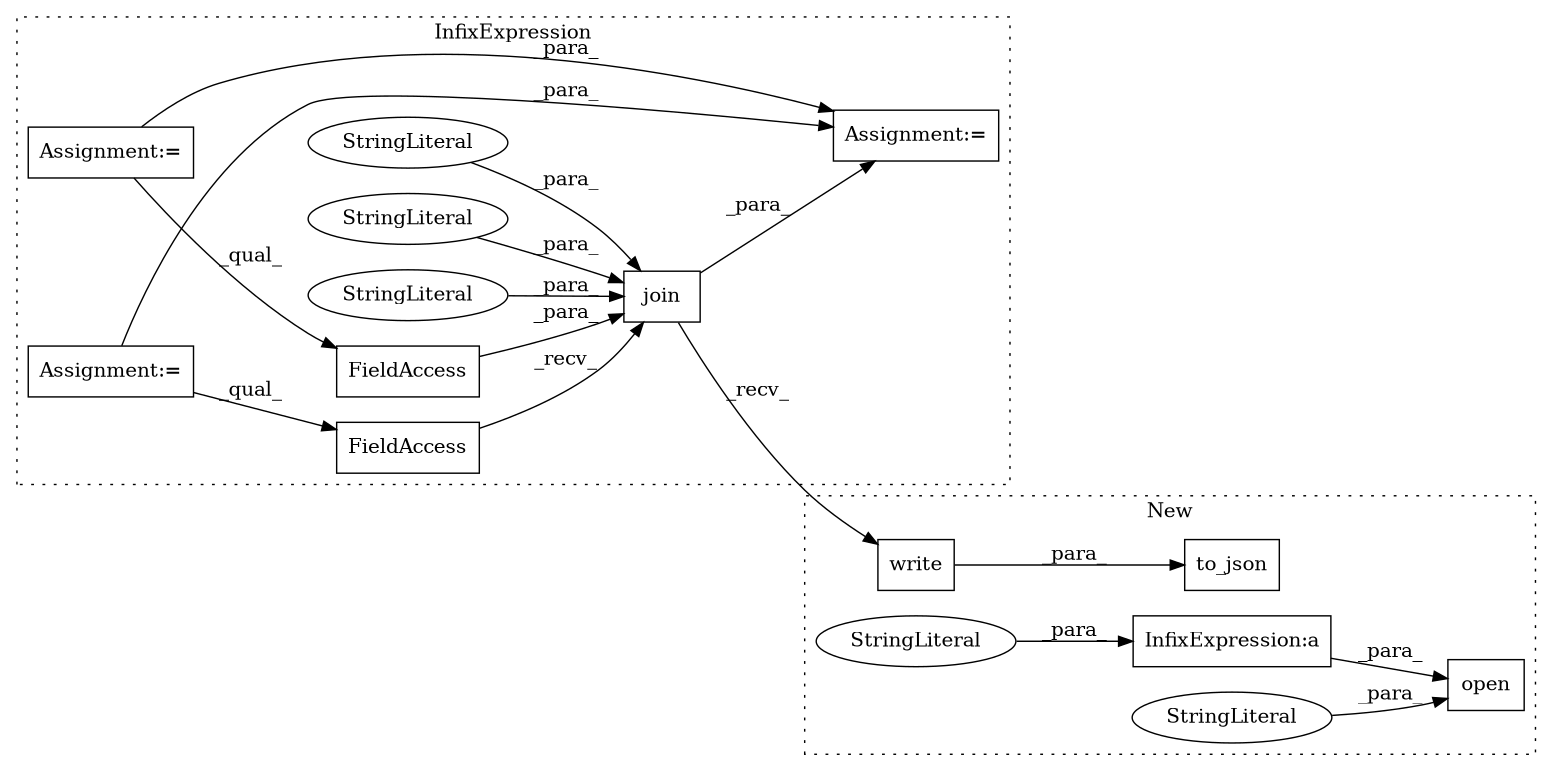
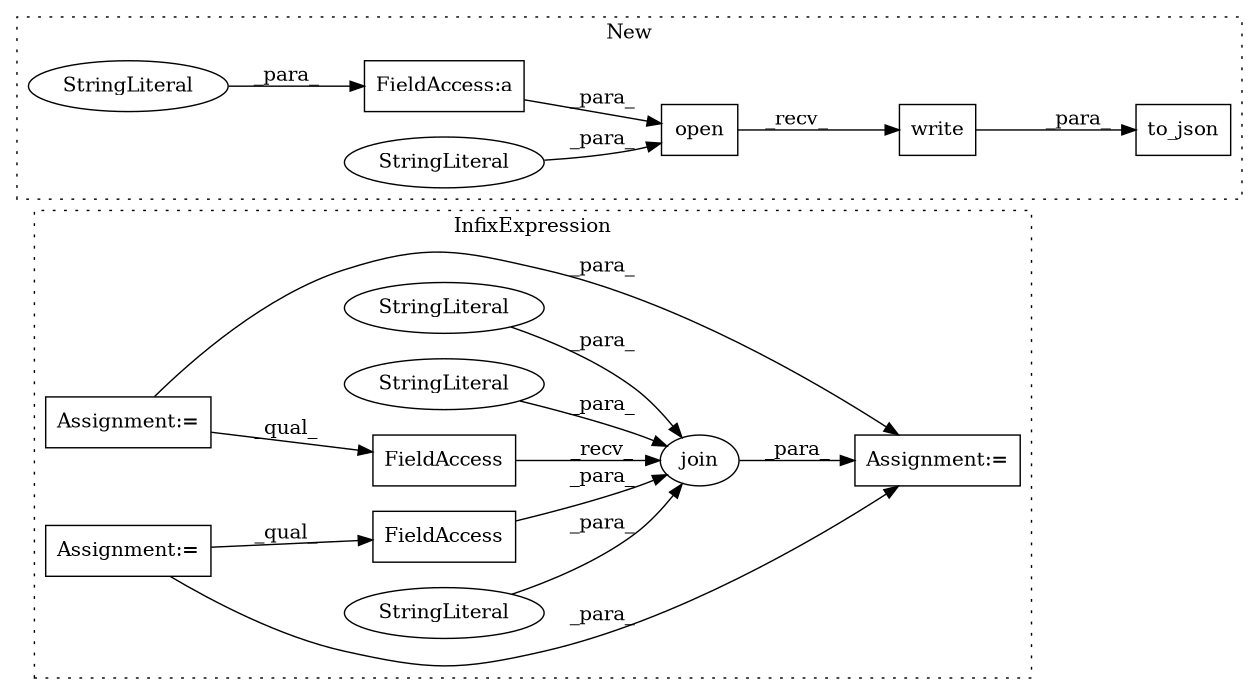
node "join": shape box -> ellipse
edge "join" -> "write": now "open" -> "write"
node "InfixExpression:a": label "InfixExpression:a" -> "FieldAccess:a"
